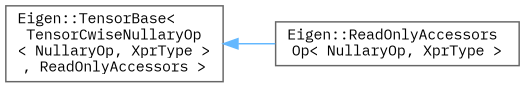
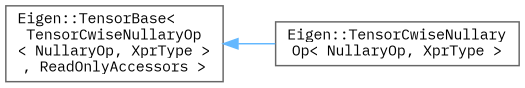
node "Eigen::ReadOnlyAccessors Op< NullaryOp, XprType >": label "Eigen::ReadOnlyAccessors Op< NullaryOp, XprType >" -> "Eigen::TensorCwiseNullary Op< NullaryOp, XprType >"
